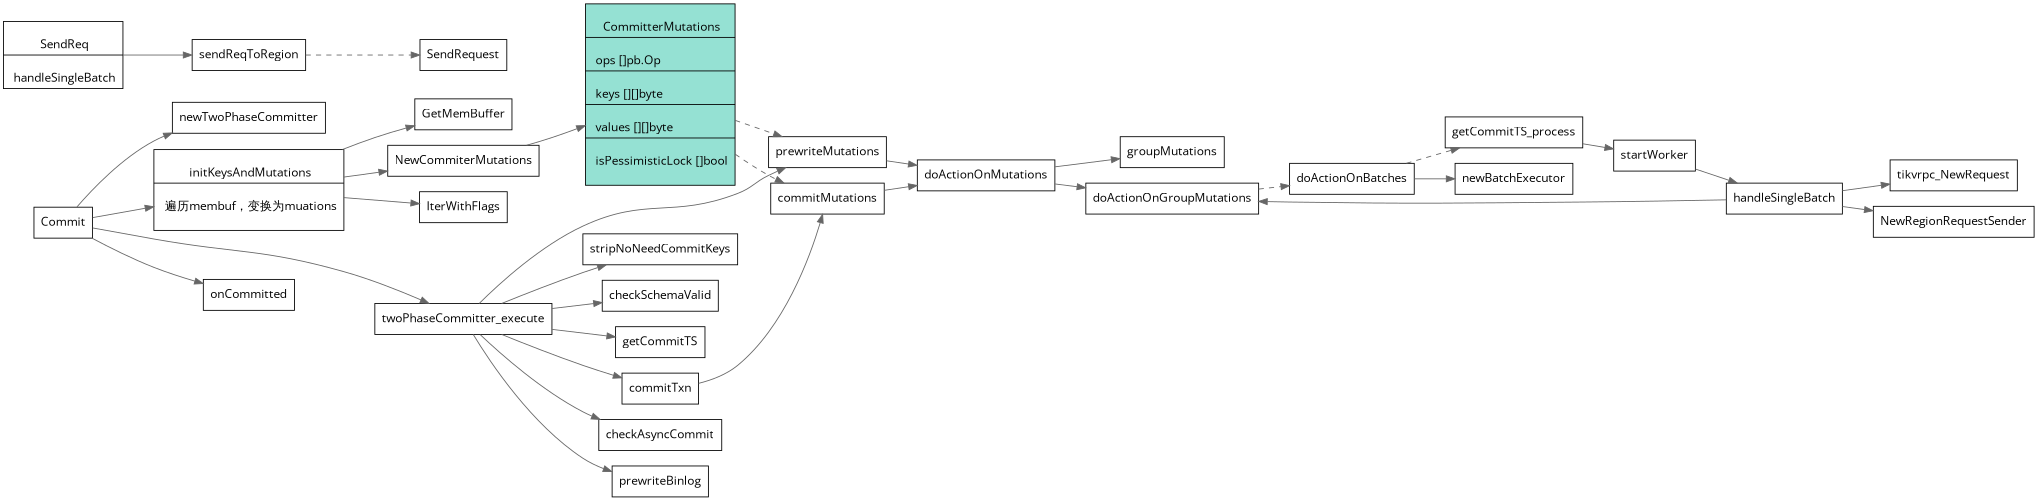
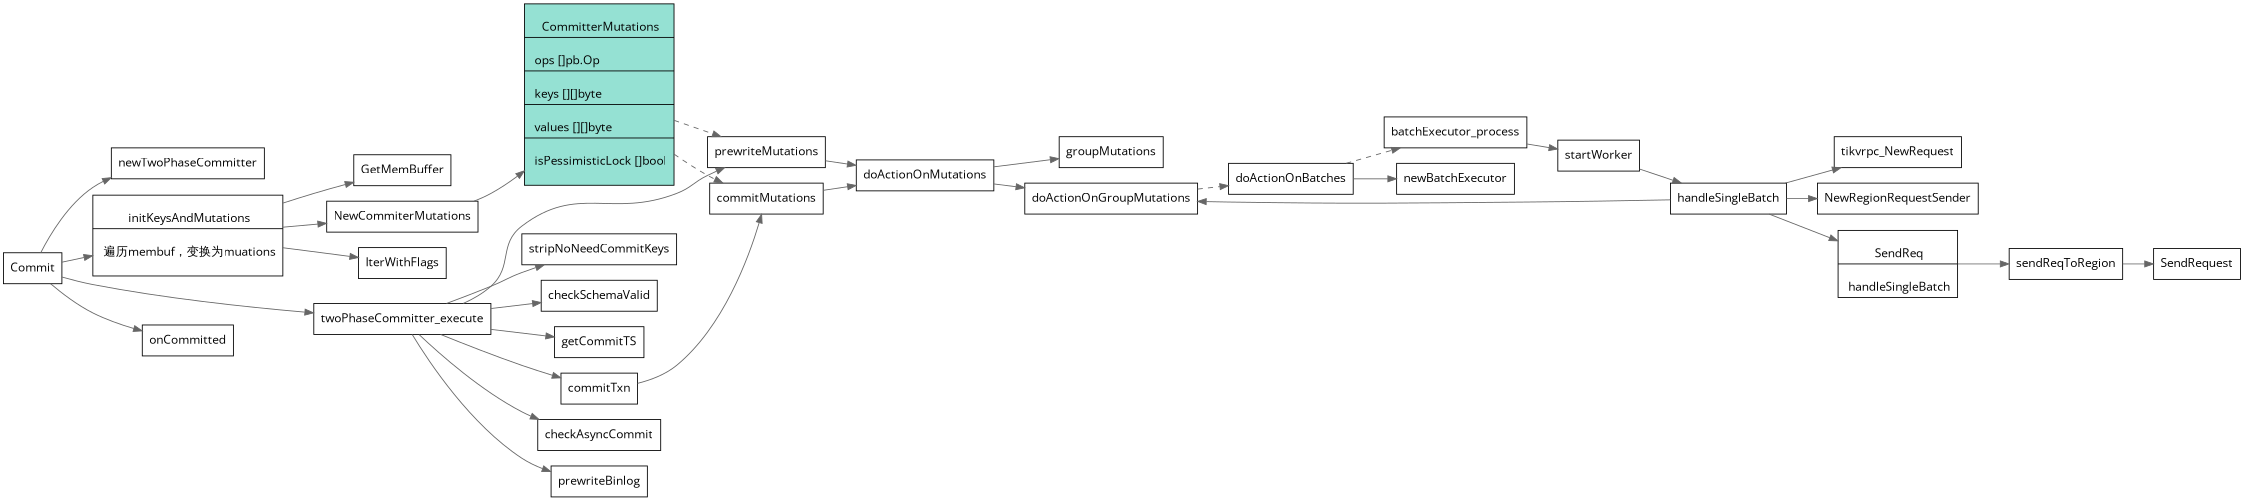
edge "sendReqToRegion" -> "SendRequest": style dashed -> solid
node "getCommitTS_process": label "getCommitTS_process" -> "batchExecutor_process"
edge "handleSingleBatch" -> "SendReq": added
